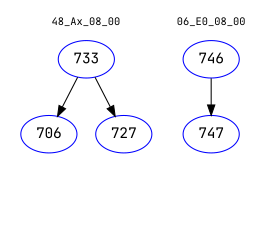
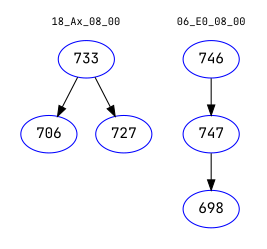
cluster "48_Ax_08_00": label "48_Ax_08_00" -> "18_Ax_08_00"
node "698": added
